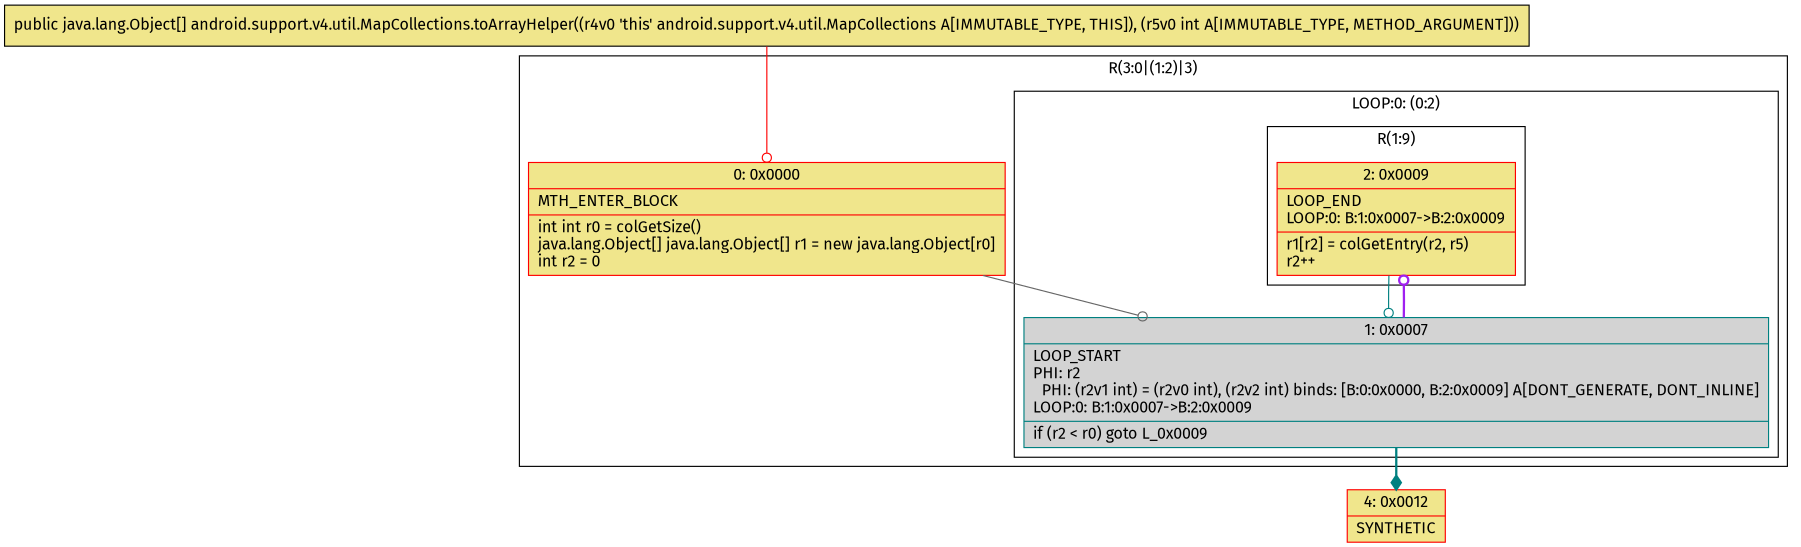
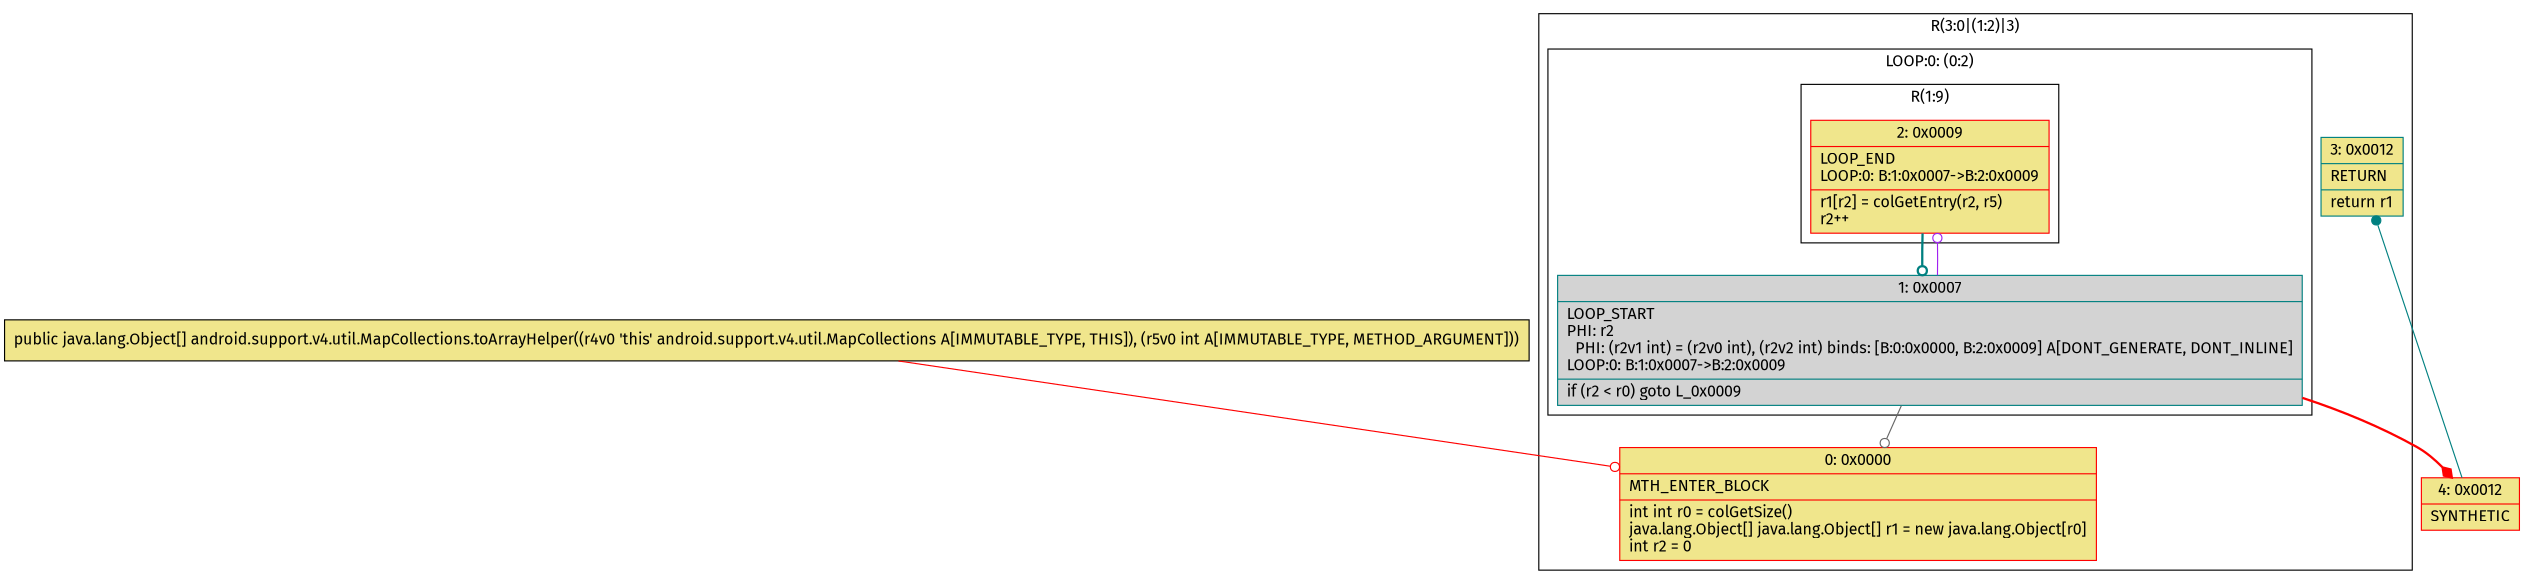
node "3: 0x0012": added
edge "2: 0x0009" -> "1: 0x0007": style solid -> bold
edge "0: 0x0000" -> "1: 0x0007": reversed
edge "1: 0x0007" -> "2: 0x0009": style bold -> solid
edge "1: 0x0007" -> "4: 0x0012": color teal -> red
